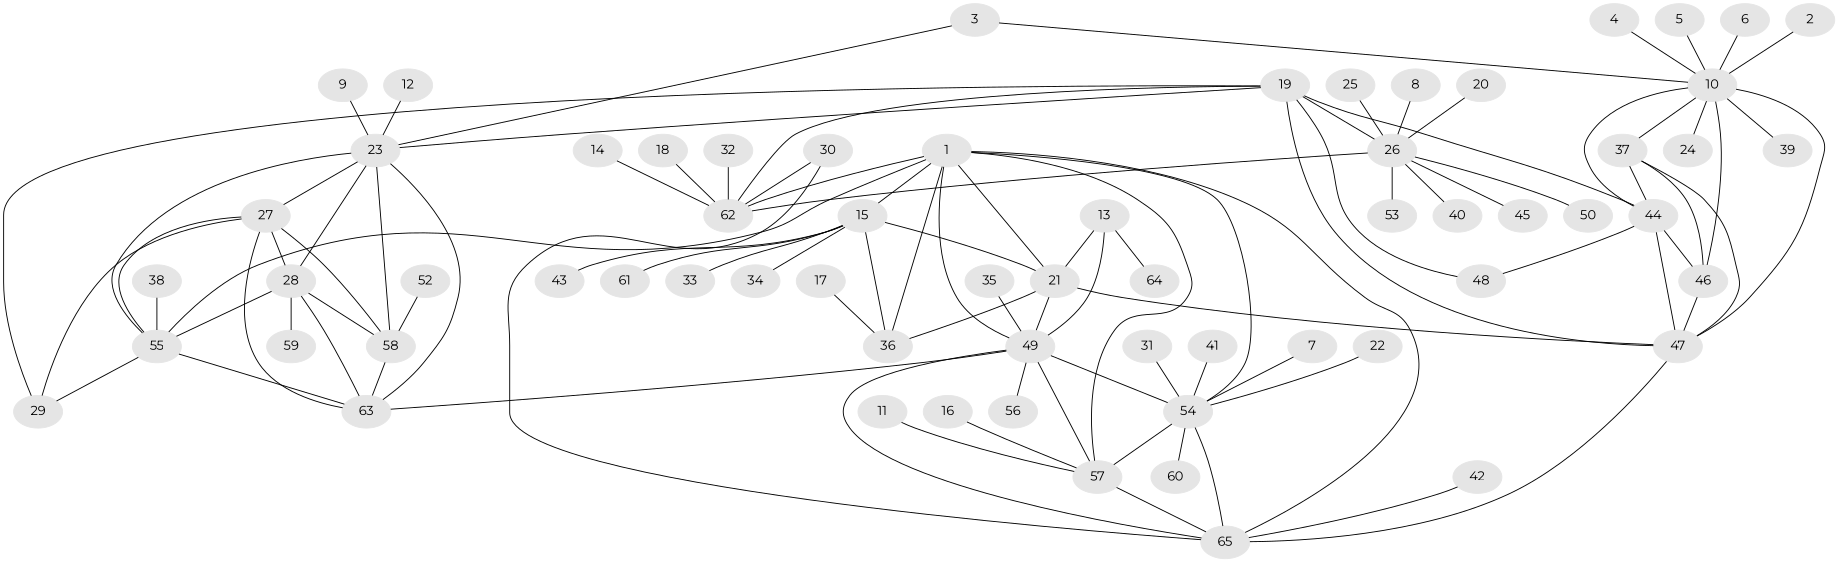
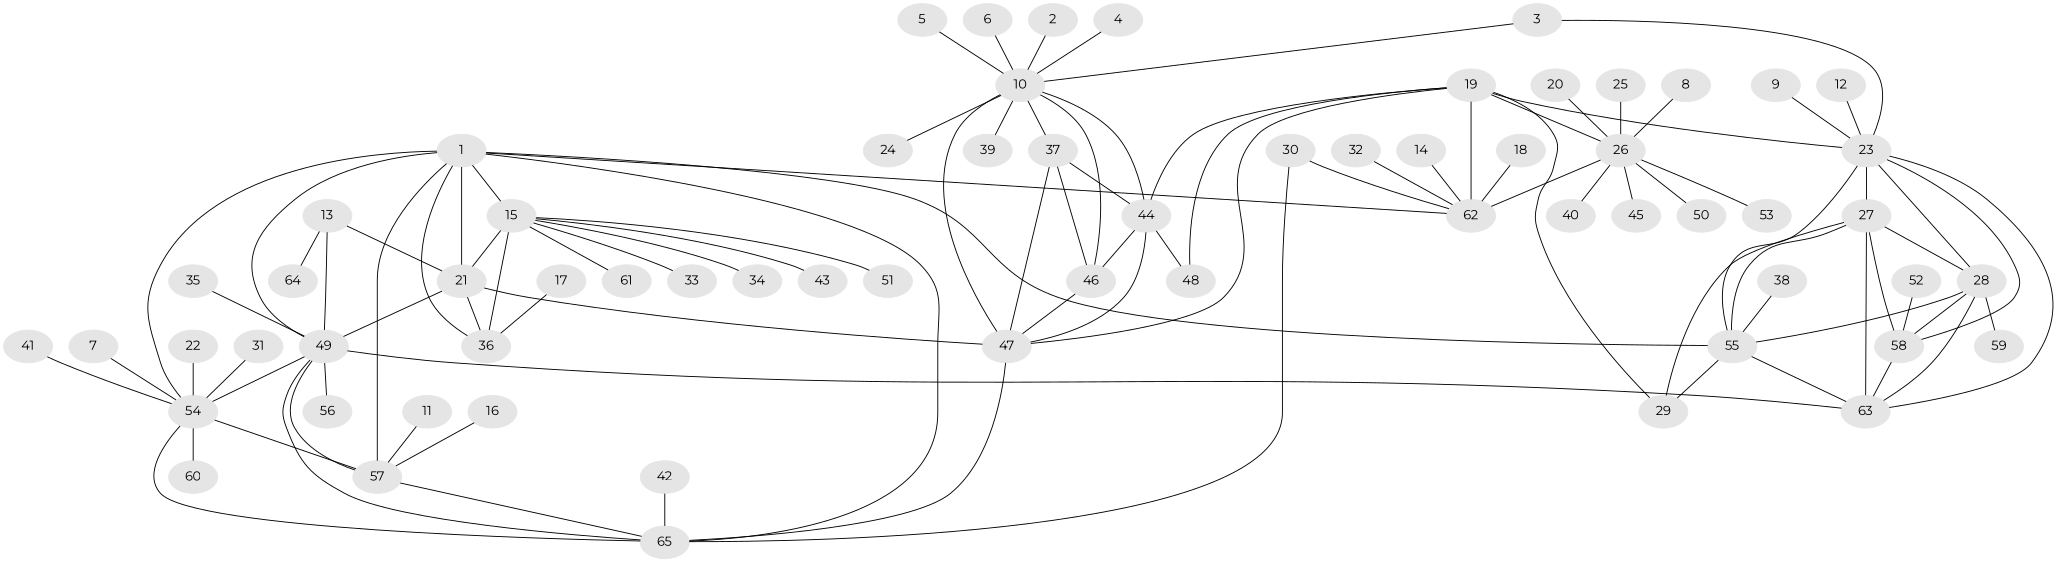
node "51": added
